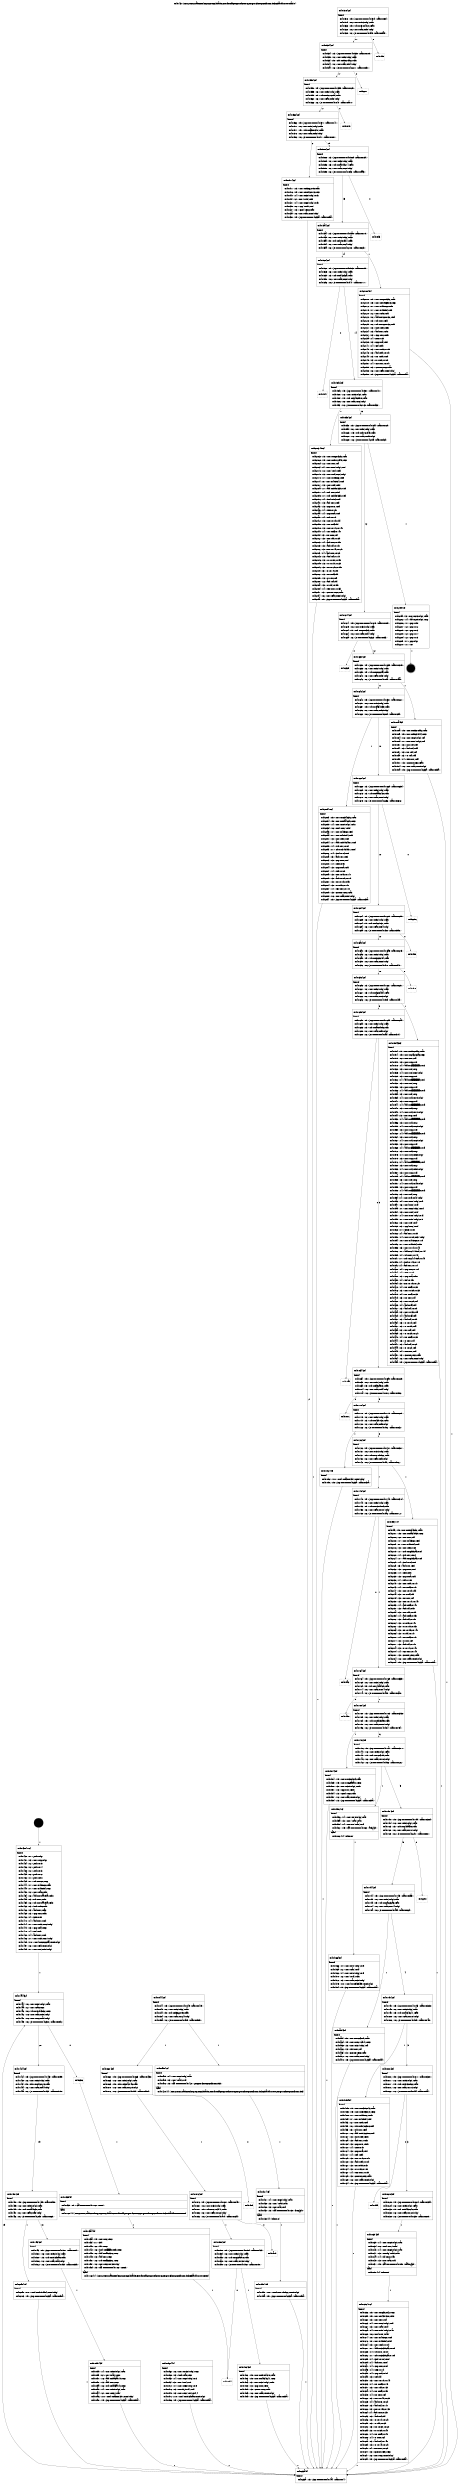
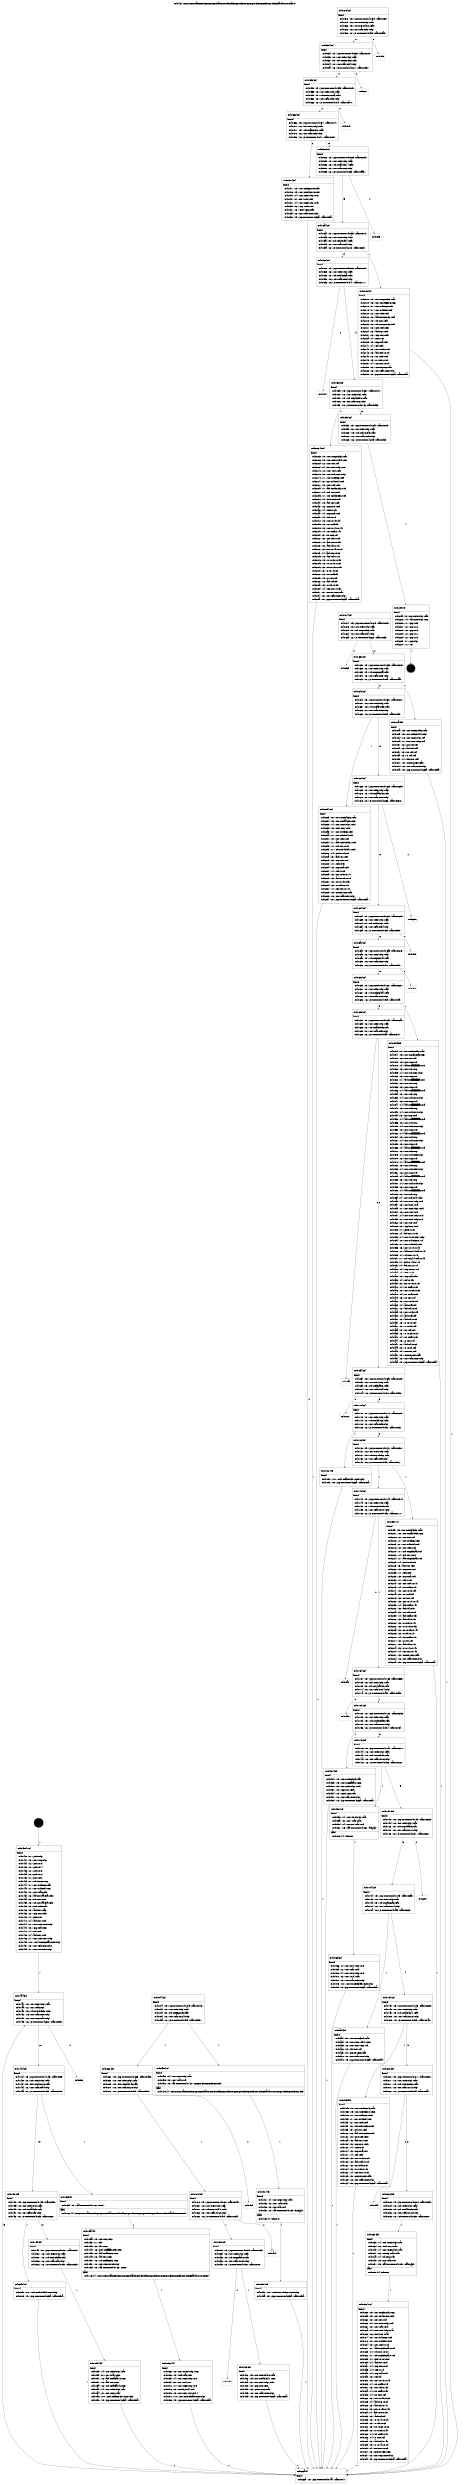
edge "0x4015f8 [28]" -> "0x401614 [28]": removed, label "12"
edge "0x40230c" -> "0x401d35 [5]": now "0x4014c4 [28]" -> "0x401d35 [5]"
edge "0x401d3a [40]" -> "0x4018b4": now "0x401d3a [40]" -> "0x401d62 [41]"
